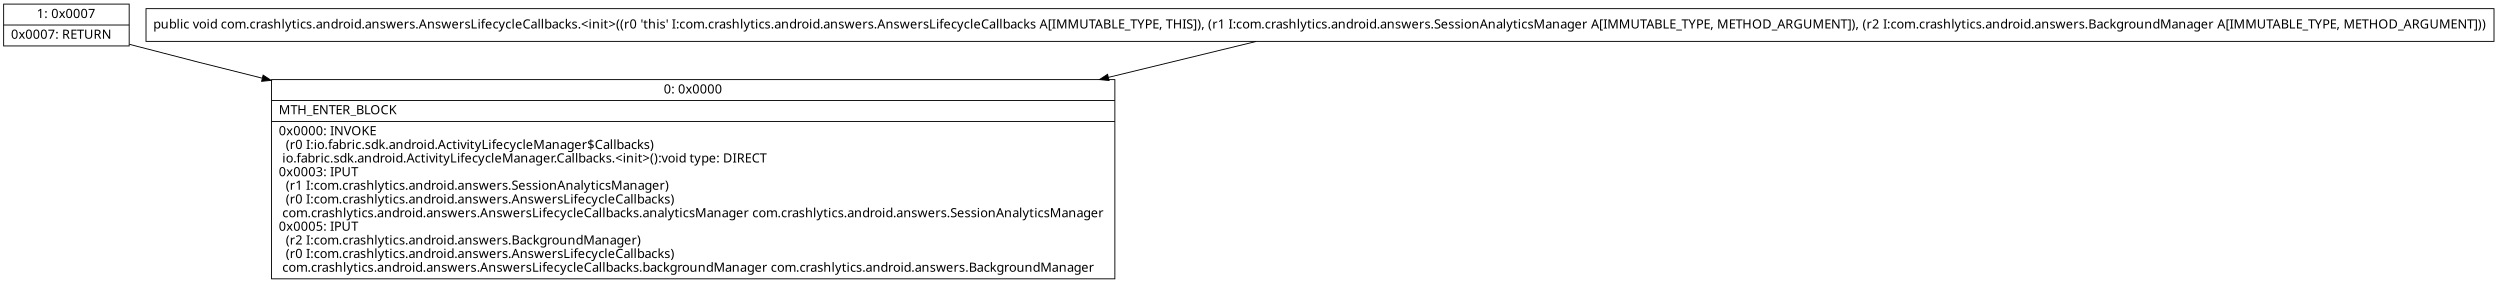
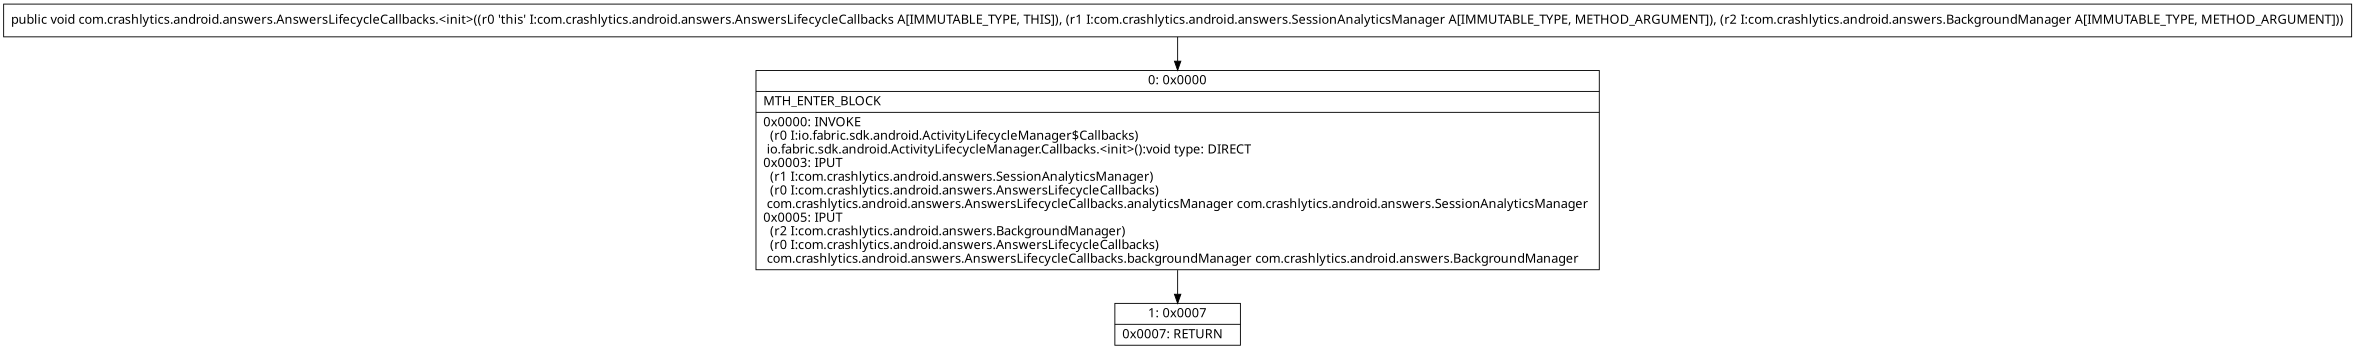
edge "1: 0x0007" -> "0: 0x0000": reversed
